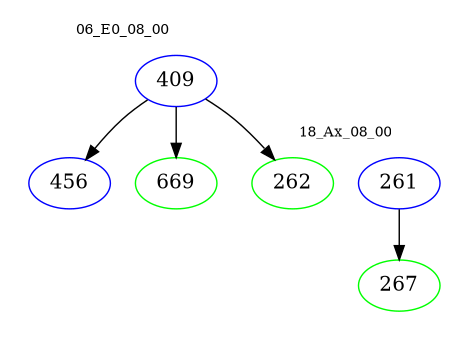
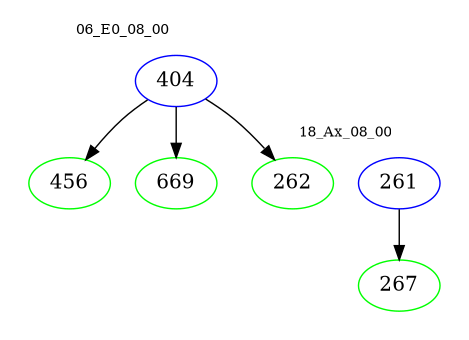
node "409": label "409" -> "404"
node "456": color blue -> green
